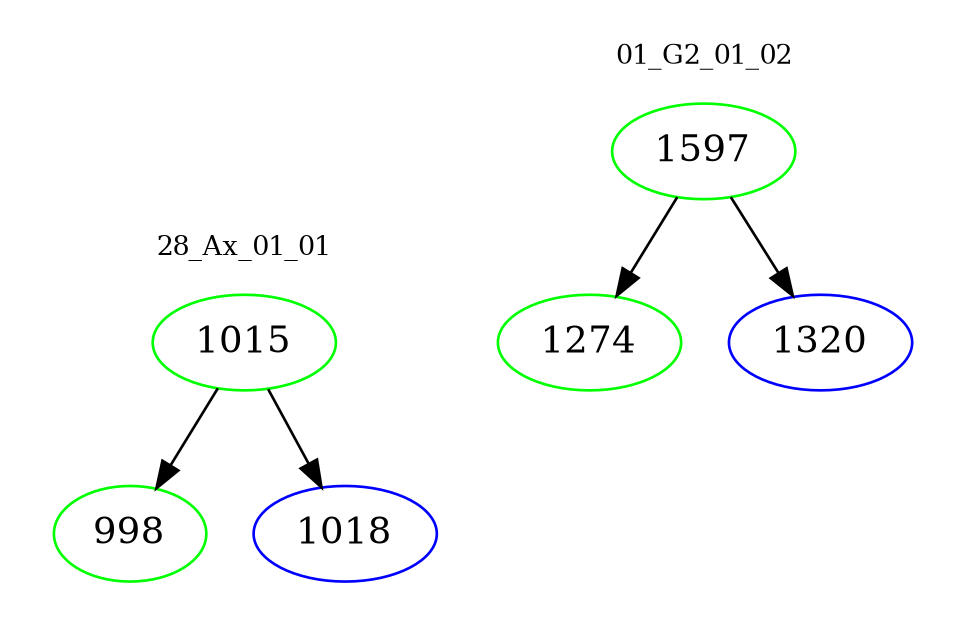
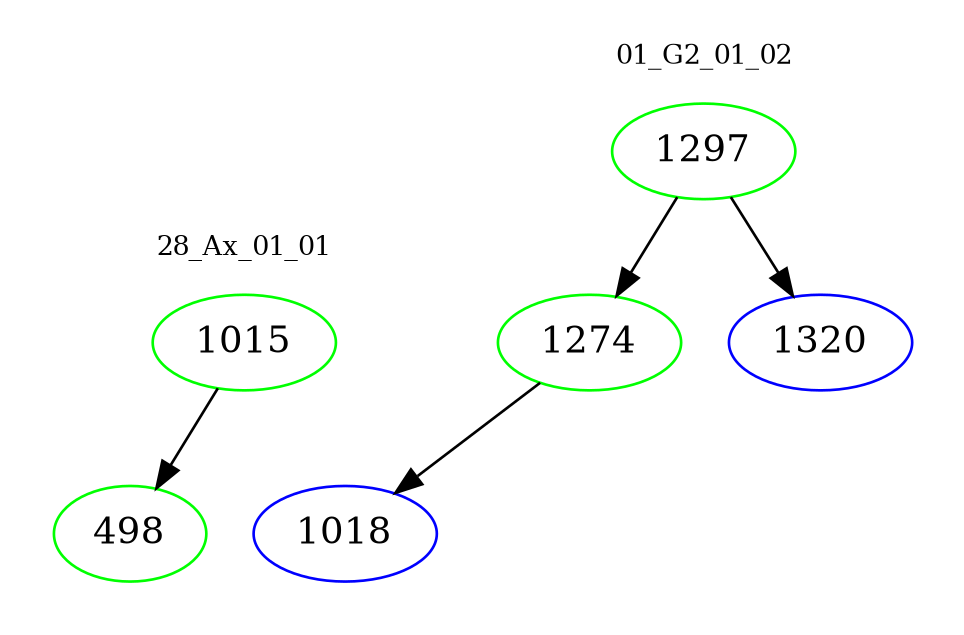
node "1597": label "1597" -> "1297"
edge "1015" -> "1018": now "1274" -> "1018"
node "998": label "998" -> "498"
